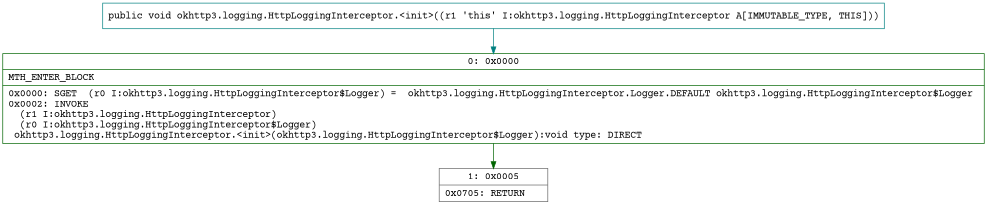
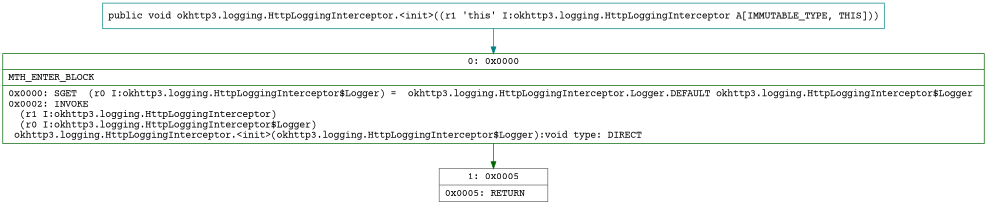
node "1: 0x0005": text "0x0705: RETURN" -> "0x0005: RETURN"
